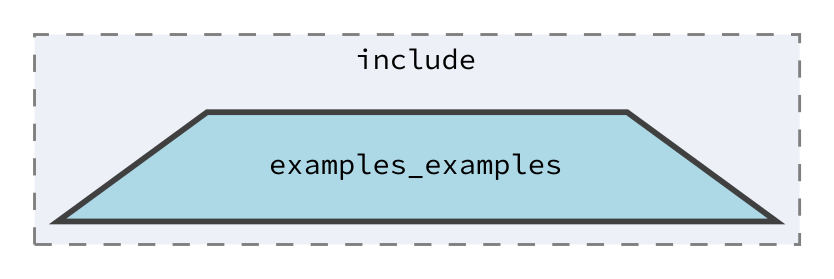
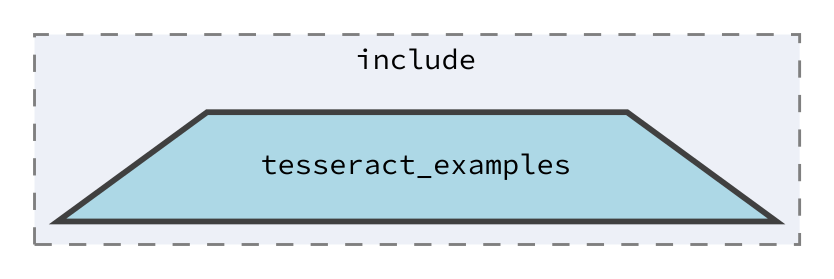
node "examples_examples": label "examples_examples" -> "tesseract_examples"
